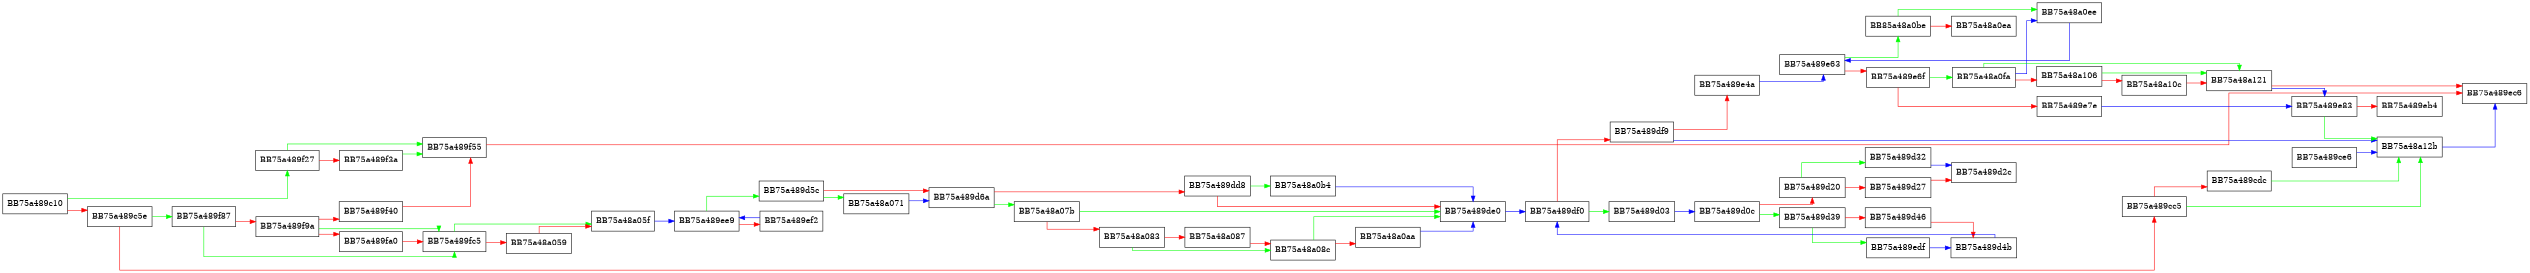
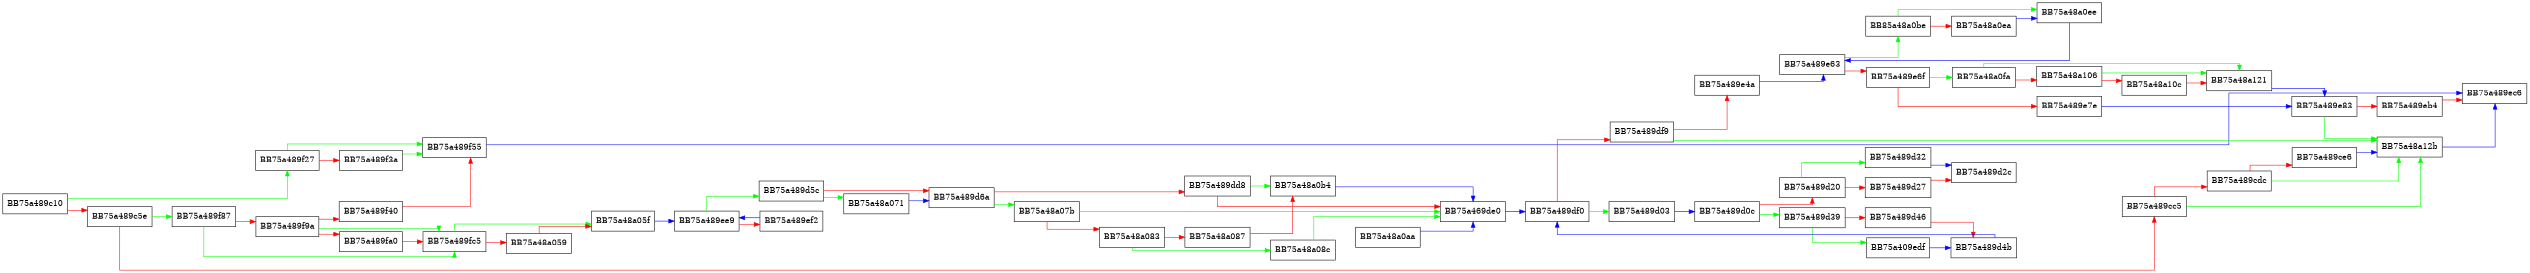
edge "BB75a48a0fa" -> "BB75a48a0ee": now "BB75a48a0ea" -> "BB75a48a0ee"
edge "BB75a48a121" -> "BB75a489ec6": now "BB75a489eb4" -> "BB75a489ec6"
edge "BB75a489df9" -> "BB75a48a12b": color blue -> green
edge "BB75a489f55" -> "BB75a489ec6": color red -> blue
edge "BB75a489cdc" -> "BB75a489ce6": added
node "BB75a489de0": label "BB75a489de0" -> "BB75a469de0"
edge "BB75a48a087" -> "BB75a48a08c": now "BB75a48a087" -> "BB75a48a0b4"
edge "BB75a48a08c" -> "BB75a48a0aa": removed
node "BB75a489edf": label "BB75a489edf" -> "BB75a409edf"
